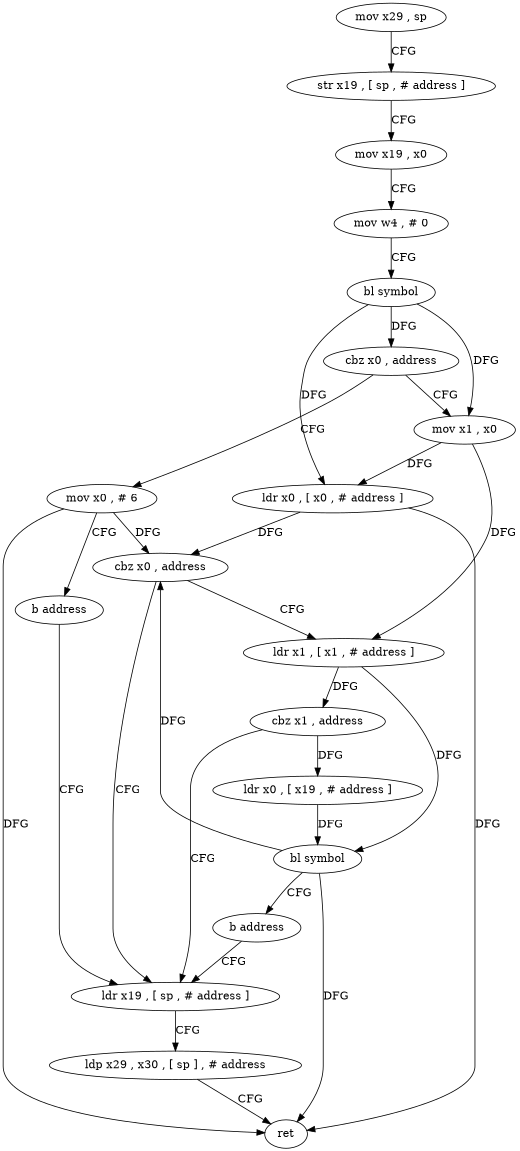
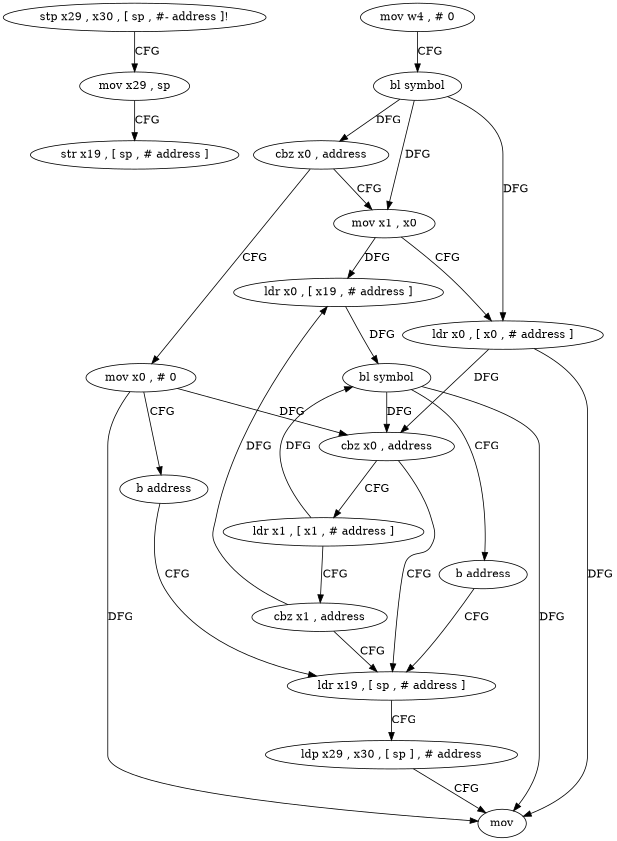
node "stp x29 , x30 , [ sp , #- address ]!": added
node "mov x19 , x0": removed
edge "mov x1 , x0" -> "ldr x0 , [ x0 , # address ]": label "DFG" -> "CFG"
node "mov x0 , # 6": label "mov x0 , # 6" -> "mov x0 , # 0"
edge "mov x1 , x0" -> "ldr x1 , [ x1 , # address ]": now "mov x1 , x0" -> "ldr x0 , [ x19 , # address ]"
edge "ldr x1 , [ x1 , # address ]" -> "cbz x1 , address": label "DFG" -> "CFG"
node "ret": label "ret" -> "mov"
